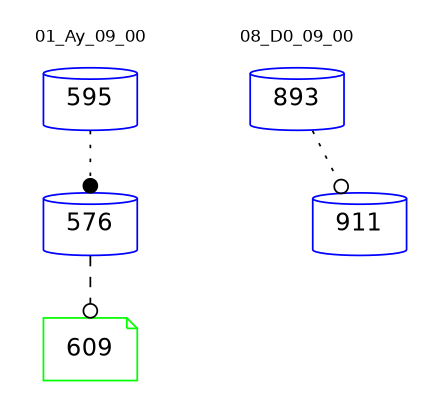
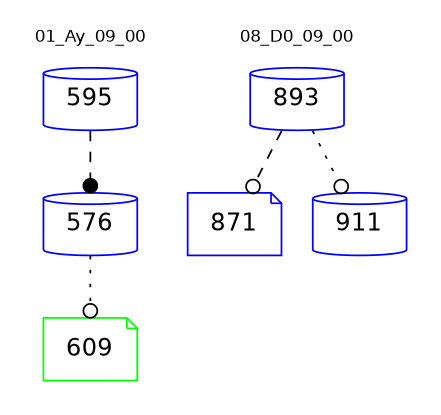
edge "595" -> "576": style dotted -> dashed
node "871": added
edge "576" -> "609": style dashed -> dotted
